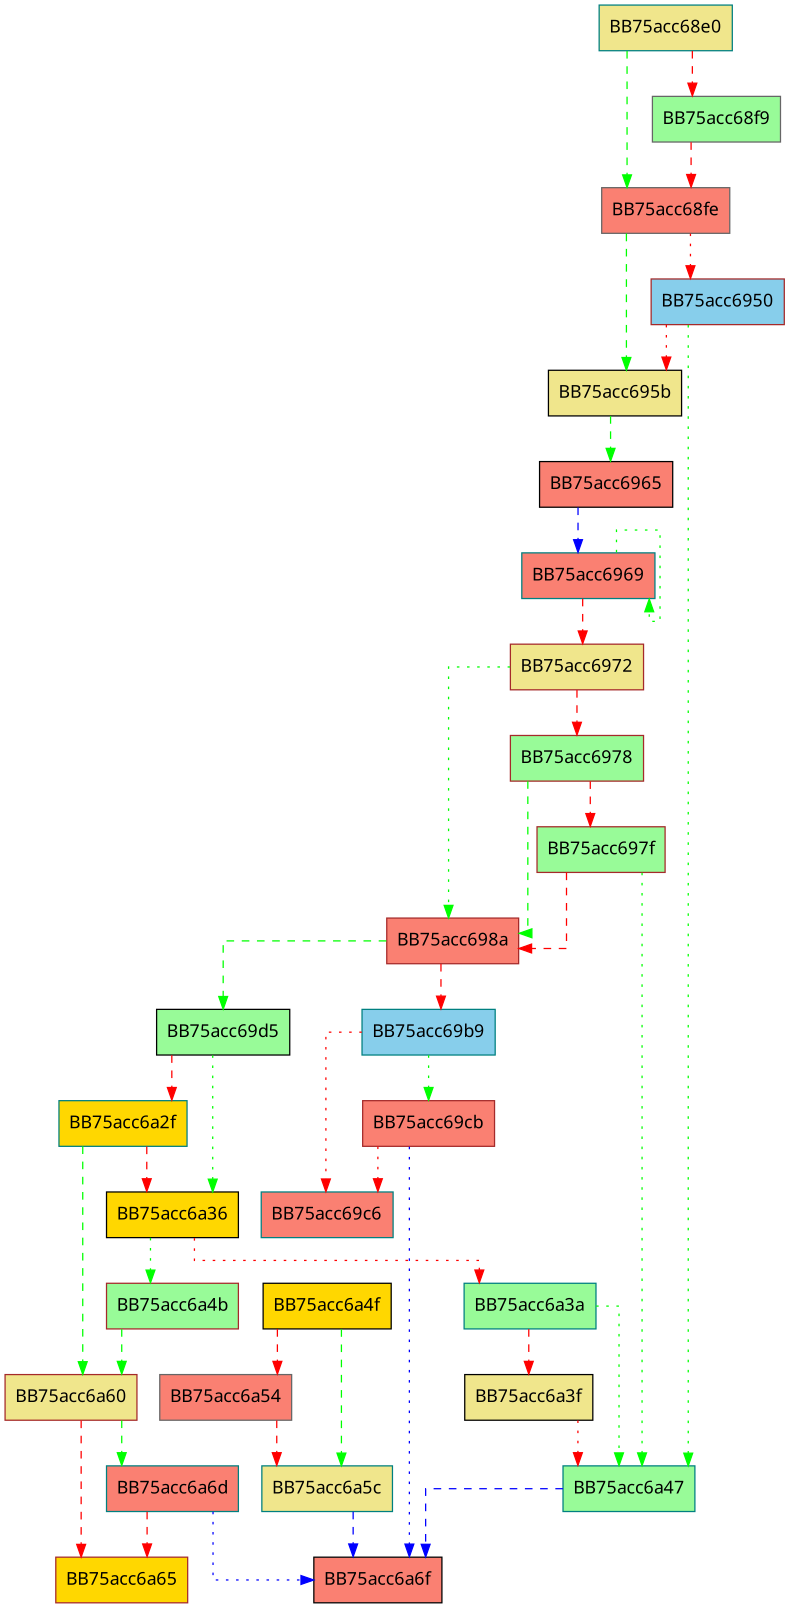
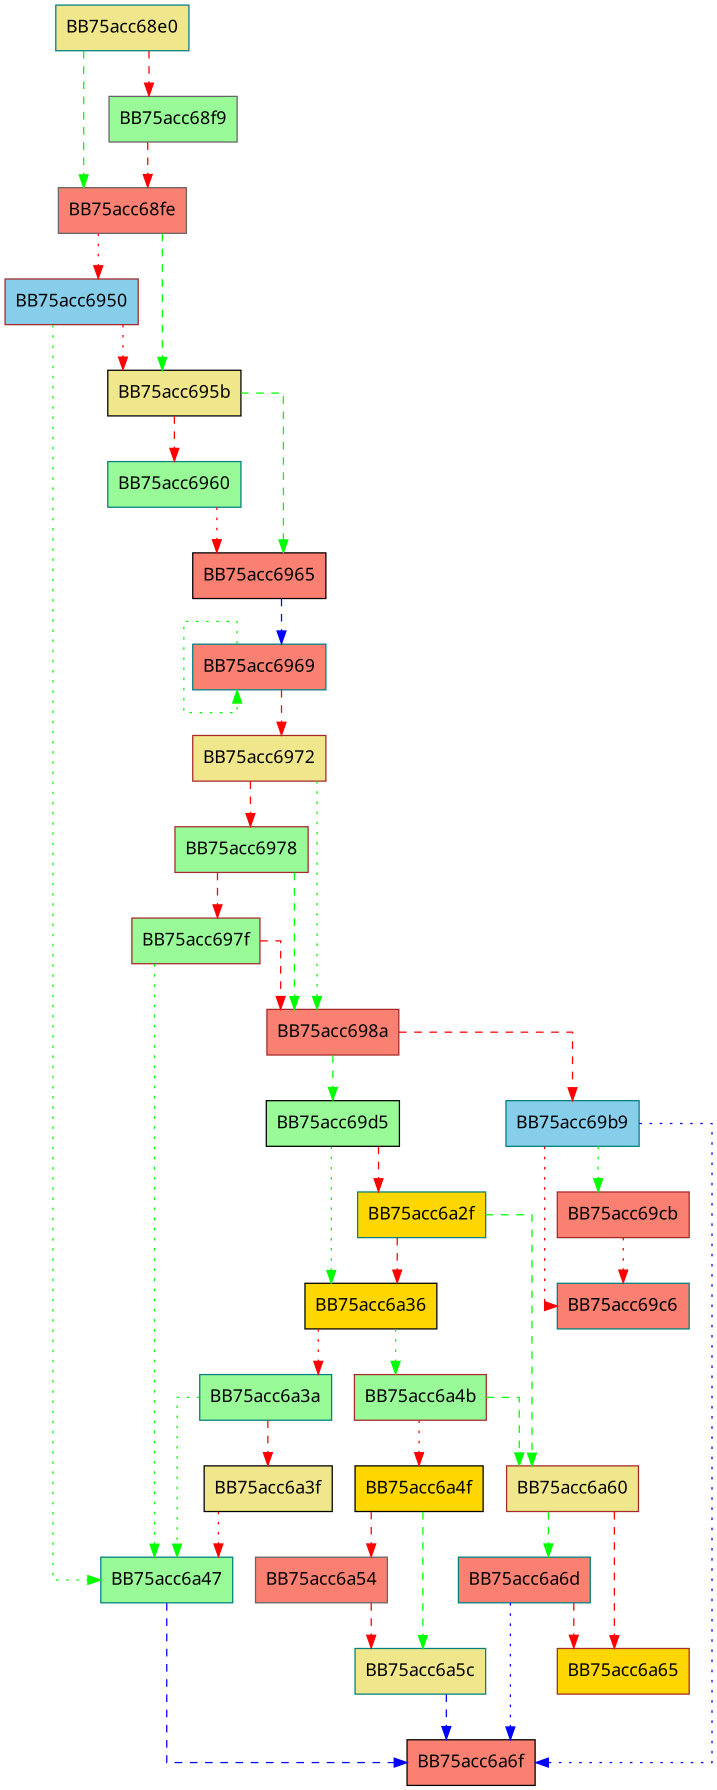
node "BB75acc6960": added
edge "BB75acc69cb" -> "BB75acc6a6f": now "BB75acc69b9" -> "BB75acc6a6f"
edge "BB75acc6a4b" -> "BB75acc6a4f": added
